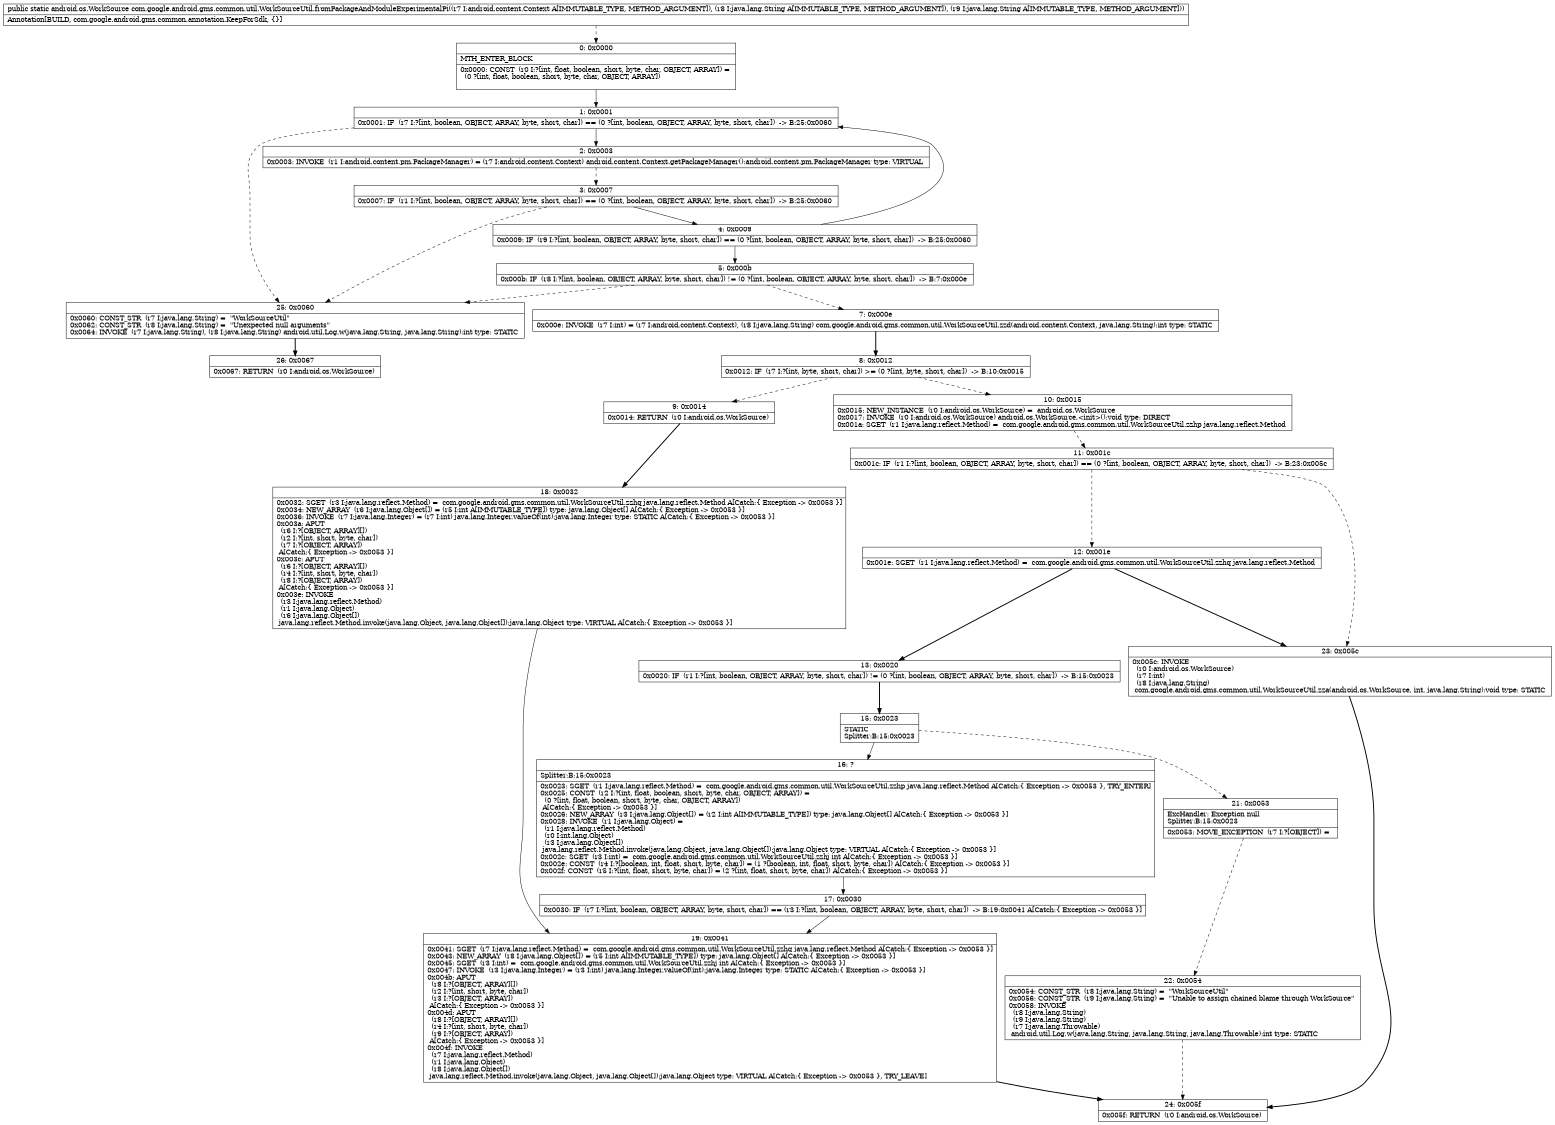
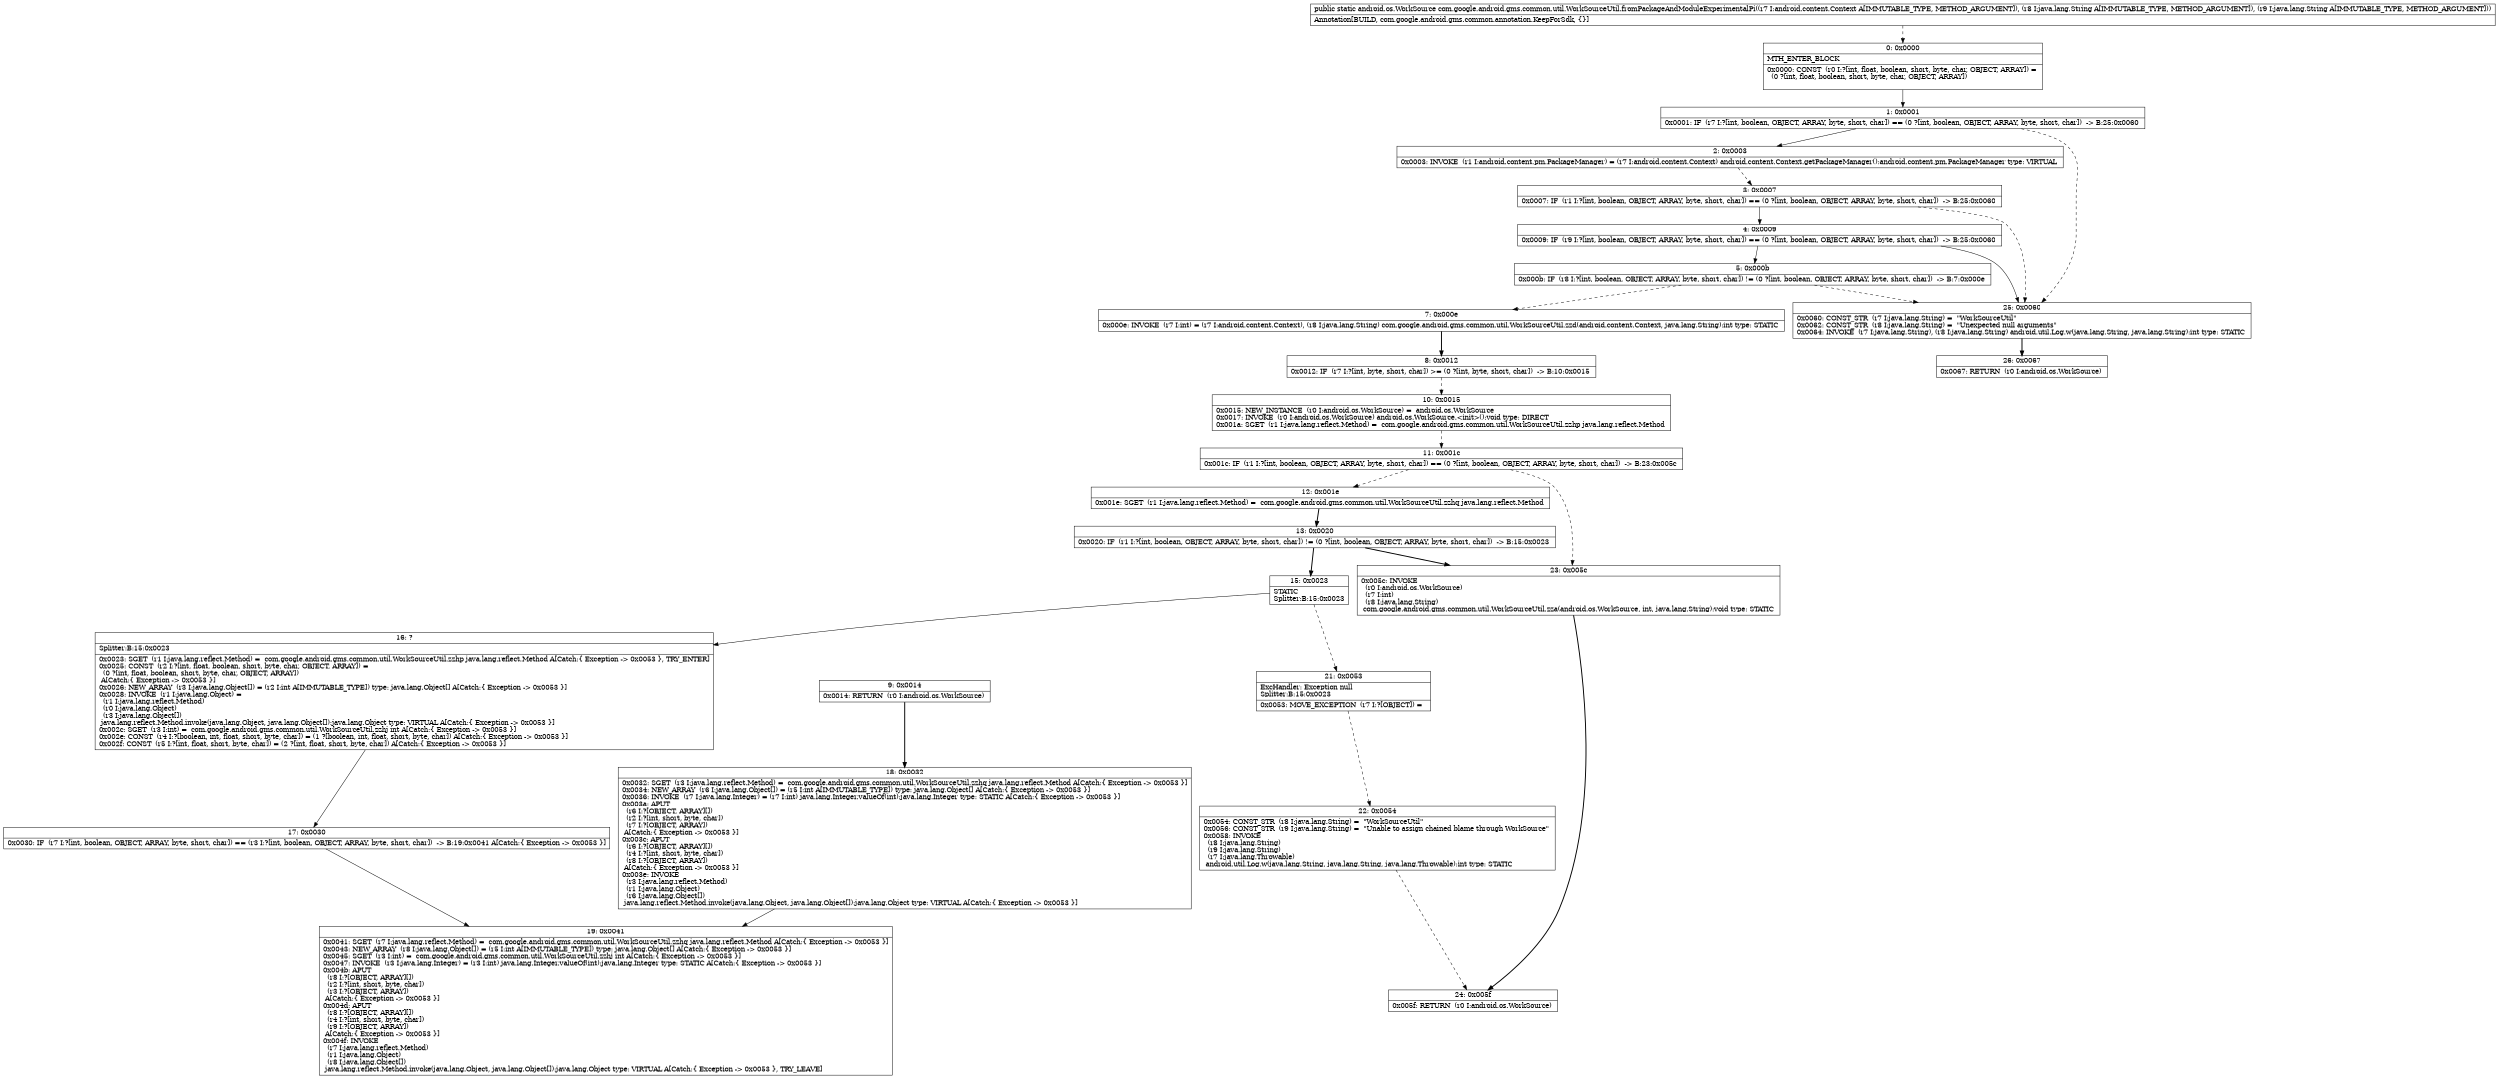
edge "4: 0x0009" -> "1: 0x0001": now "4: 0x0009" -> "25: 0x0060"
edge "8: 0x0012" -> "9: 0x0014": removed
edge "12: 0x001e" -> "23: 0x005c": now "13: 0x0020" -> "23: 0x005c"
node "16: ?": text "(r0 I:int.lang.Object)" -> "(r0 I:java.lang.Object)"
edge "19: 0x0041" -> "24: 0x005f": removed
